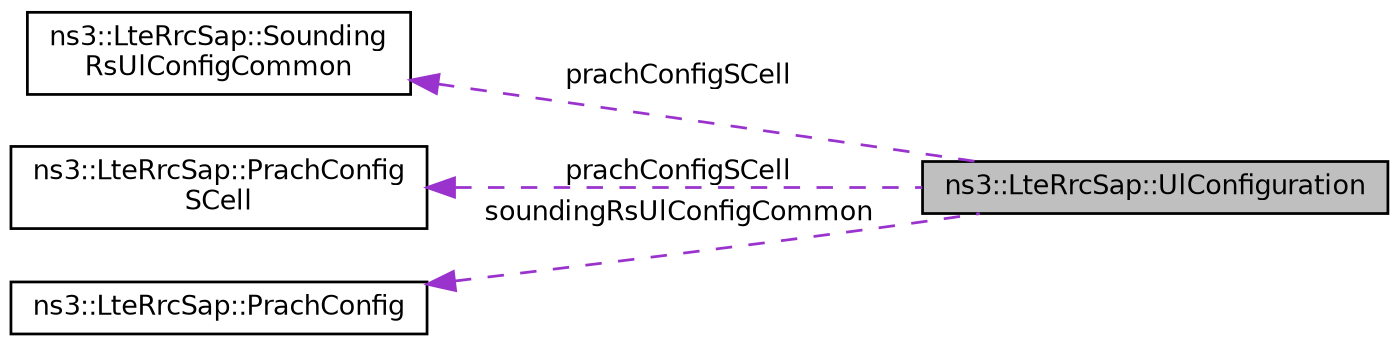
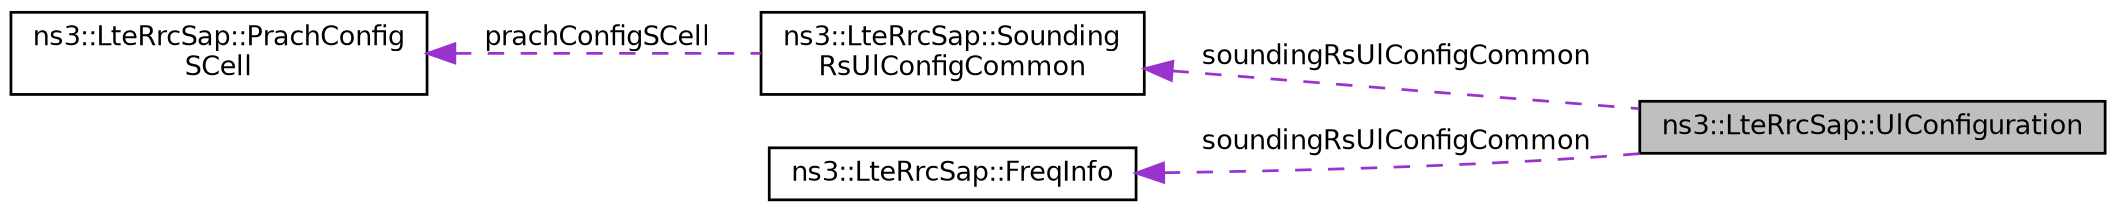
edge "ns3::LteRrcSap::UlConfiguration" -> "ns3::LteRrcSap::Sounding RsUlConfigCommon": label " prachConfigSCell" -> " soundingRsUlConfigCommon"
edge "ns3::LteRrcSap::UlConfiguration" -> "ns3::LteRrcSap::PrachConfig SCell": now "ns3::LteRrcSap::Sounding RsUlConfigCommon" -> "ns3::LteRrcSap::PrachConfig SCell"
node "ns3::LteRrcSap::PrachConfig": label "ns3::LteRrcSap::PrachConfig" -> "ns3::LteRrcSap::FreqInfo"
